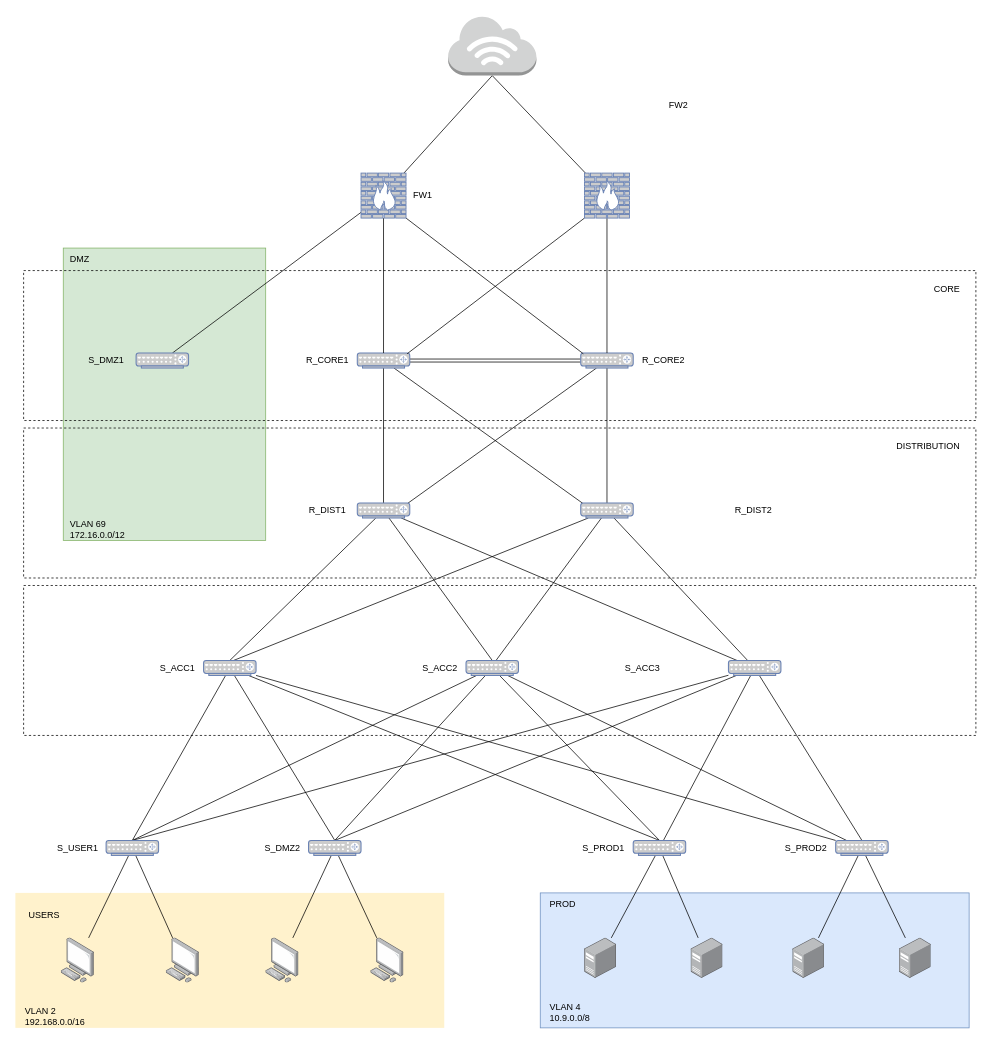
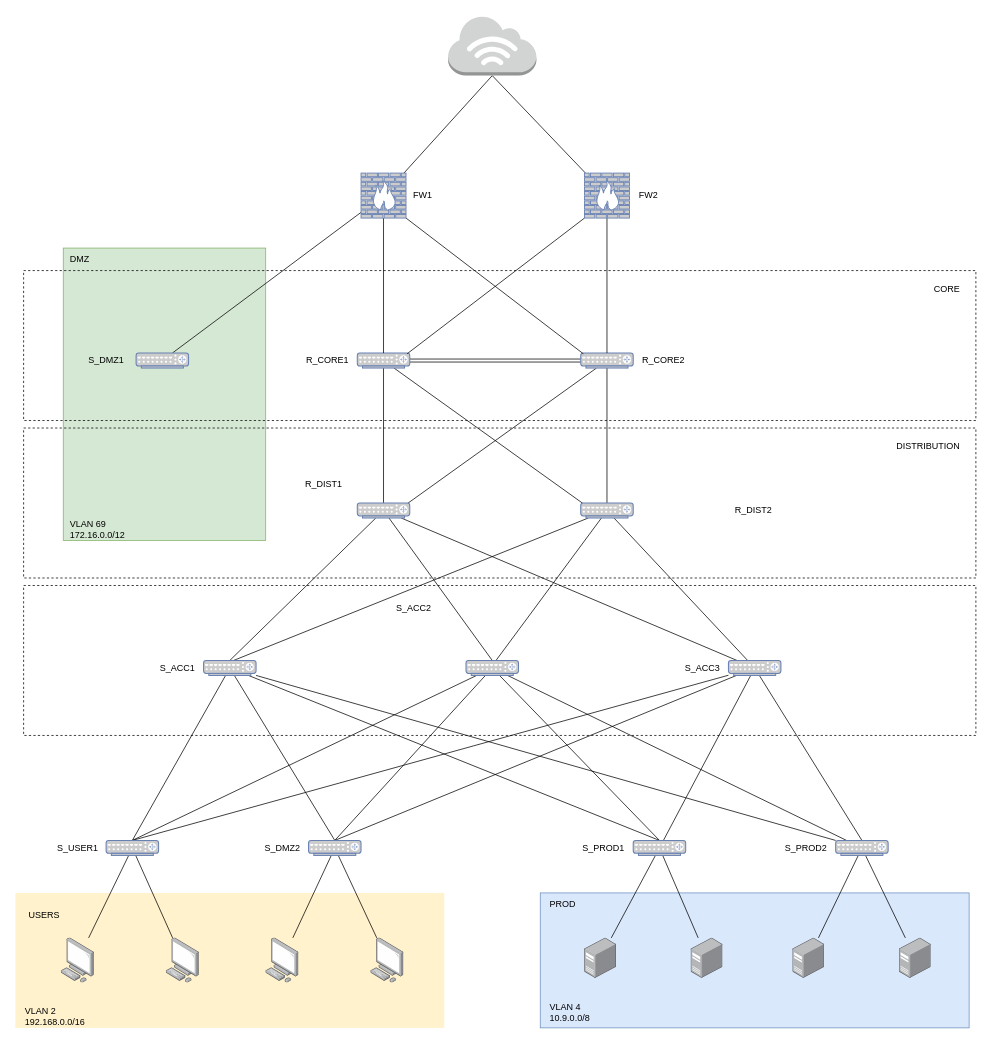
node "FW2": moved (678, 105) -> (648, 195)
node "R_DIST1": moved (327, 510) -> (324, 484)
node "S_ACC2": moved (440, 668) -> (414, 608)
node "S_ACC3": moved (642, 668) -> (702, 668)
